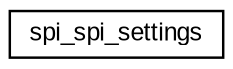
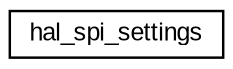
node "spi_spi_settings": label "spi_spi_settings" -> "hal_spi_settings"
